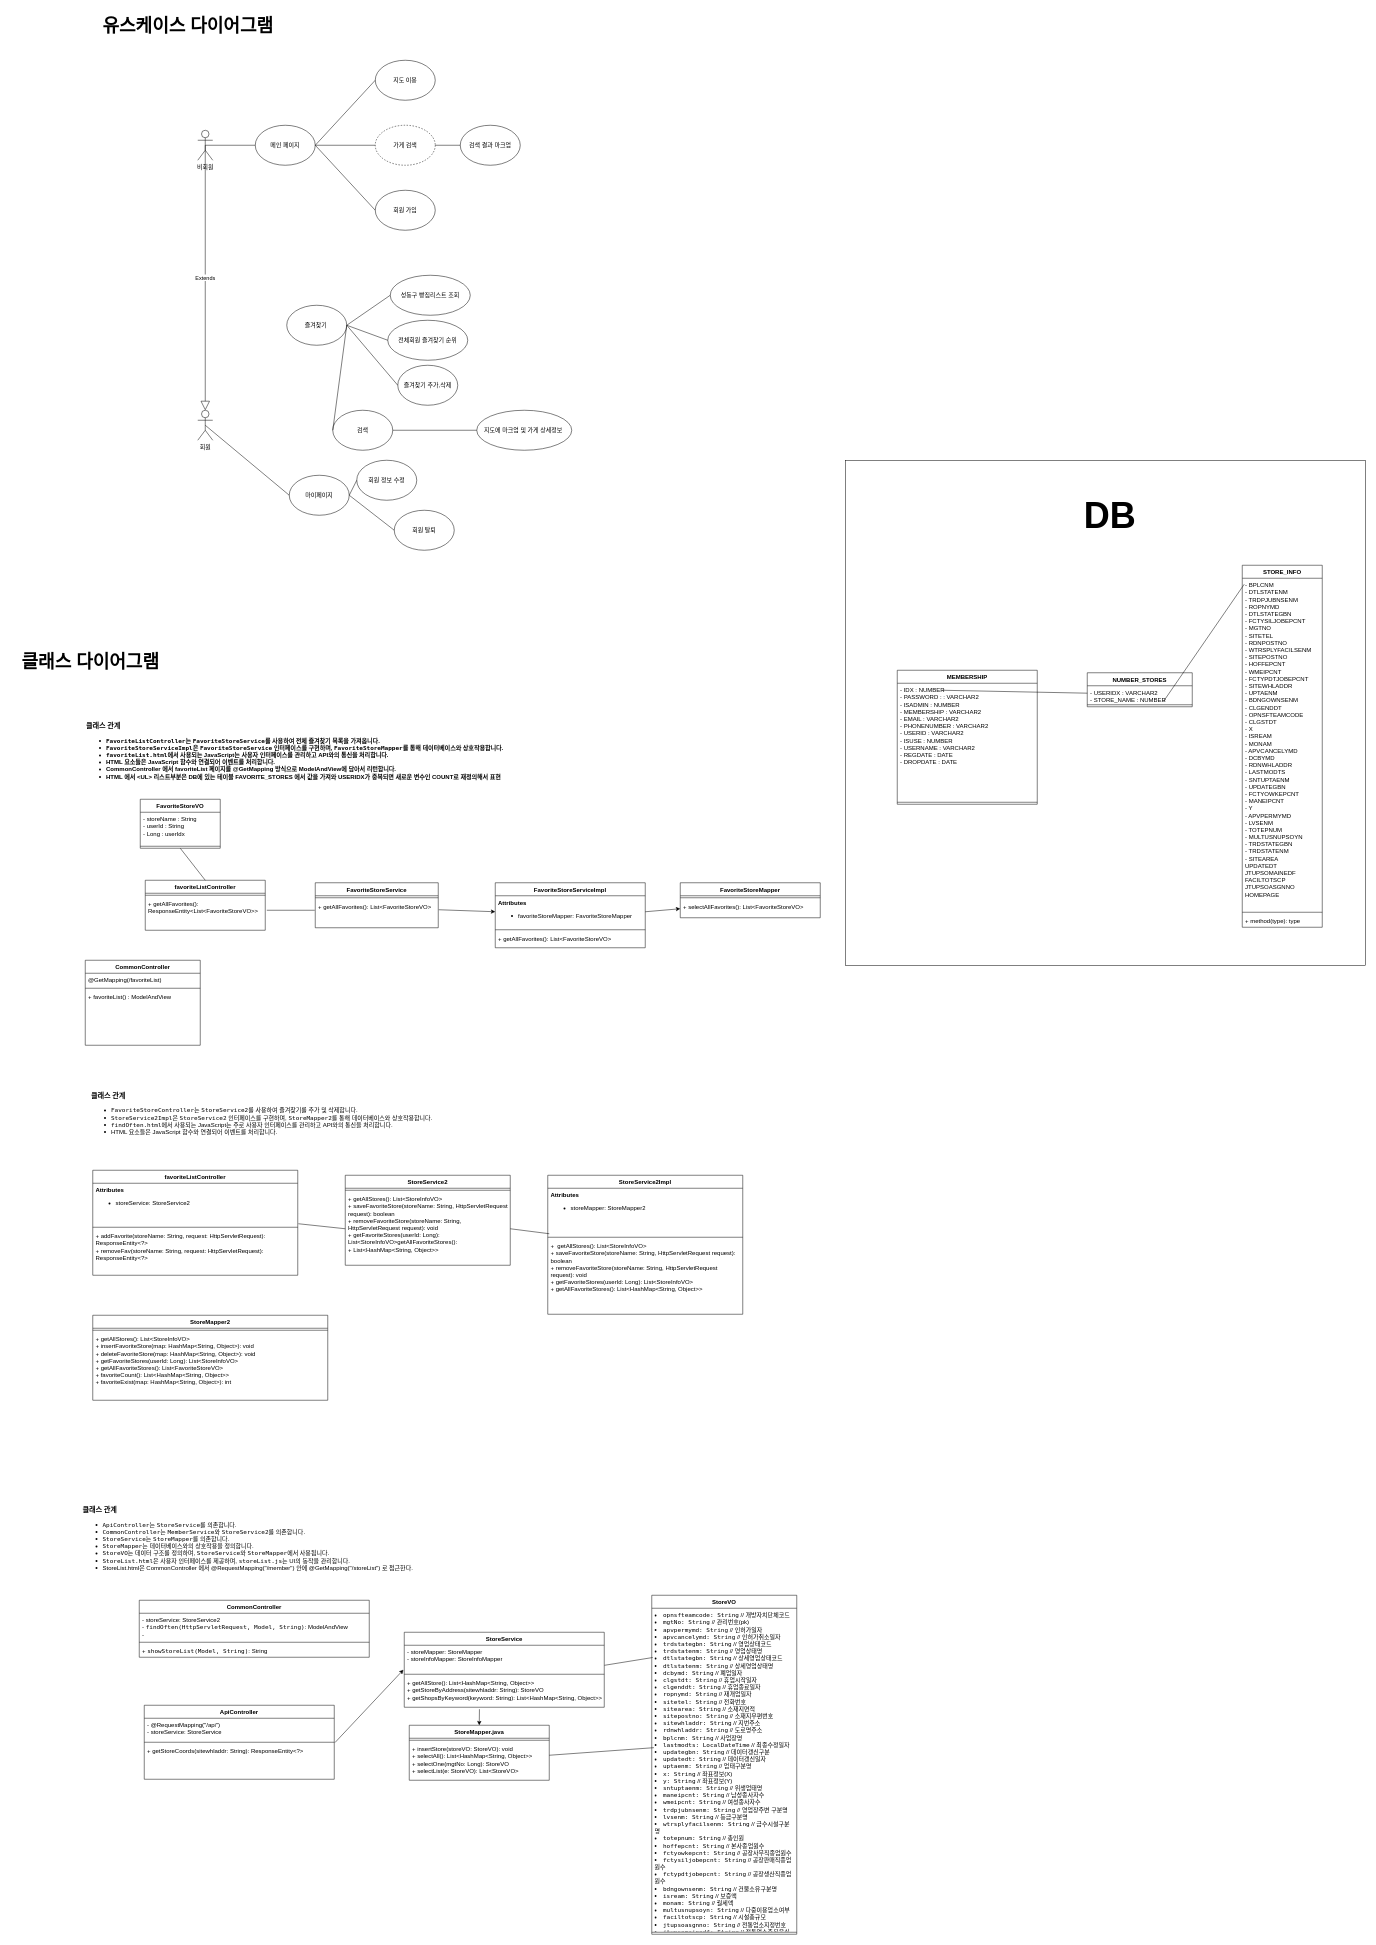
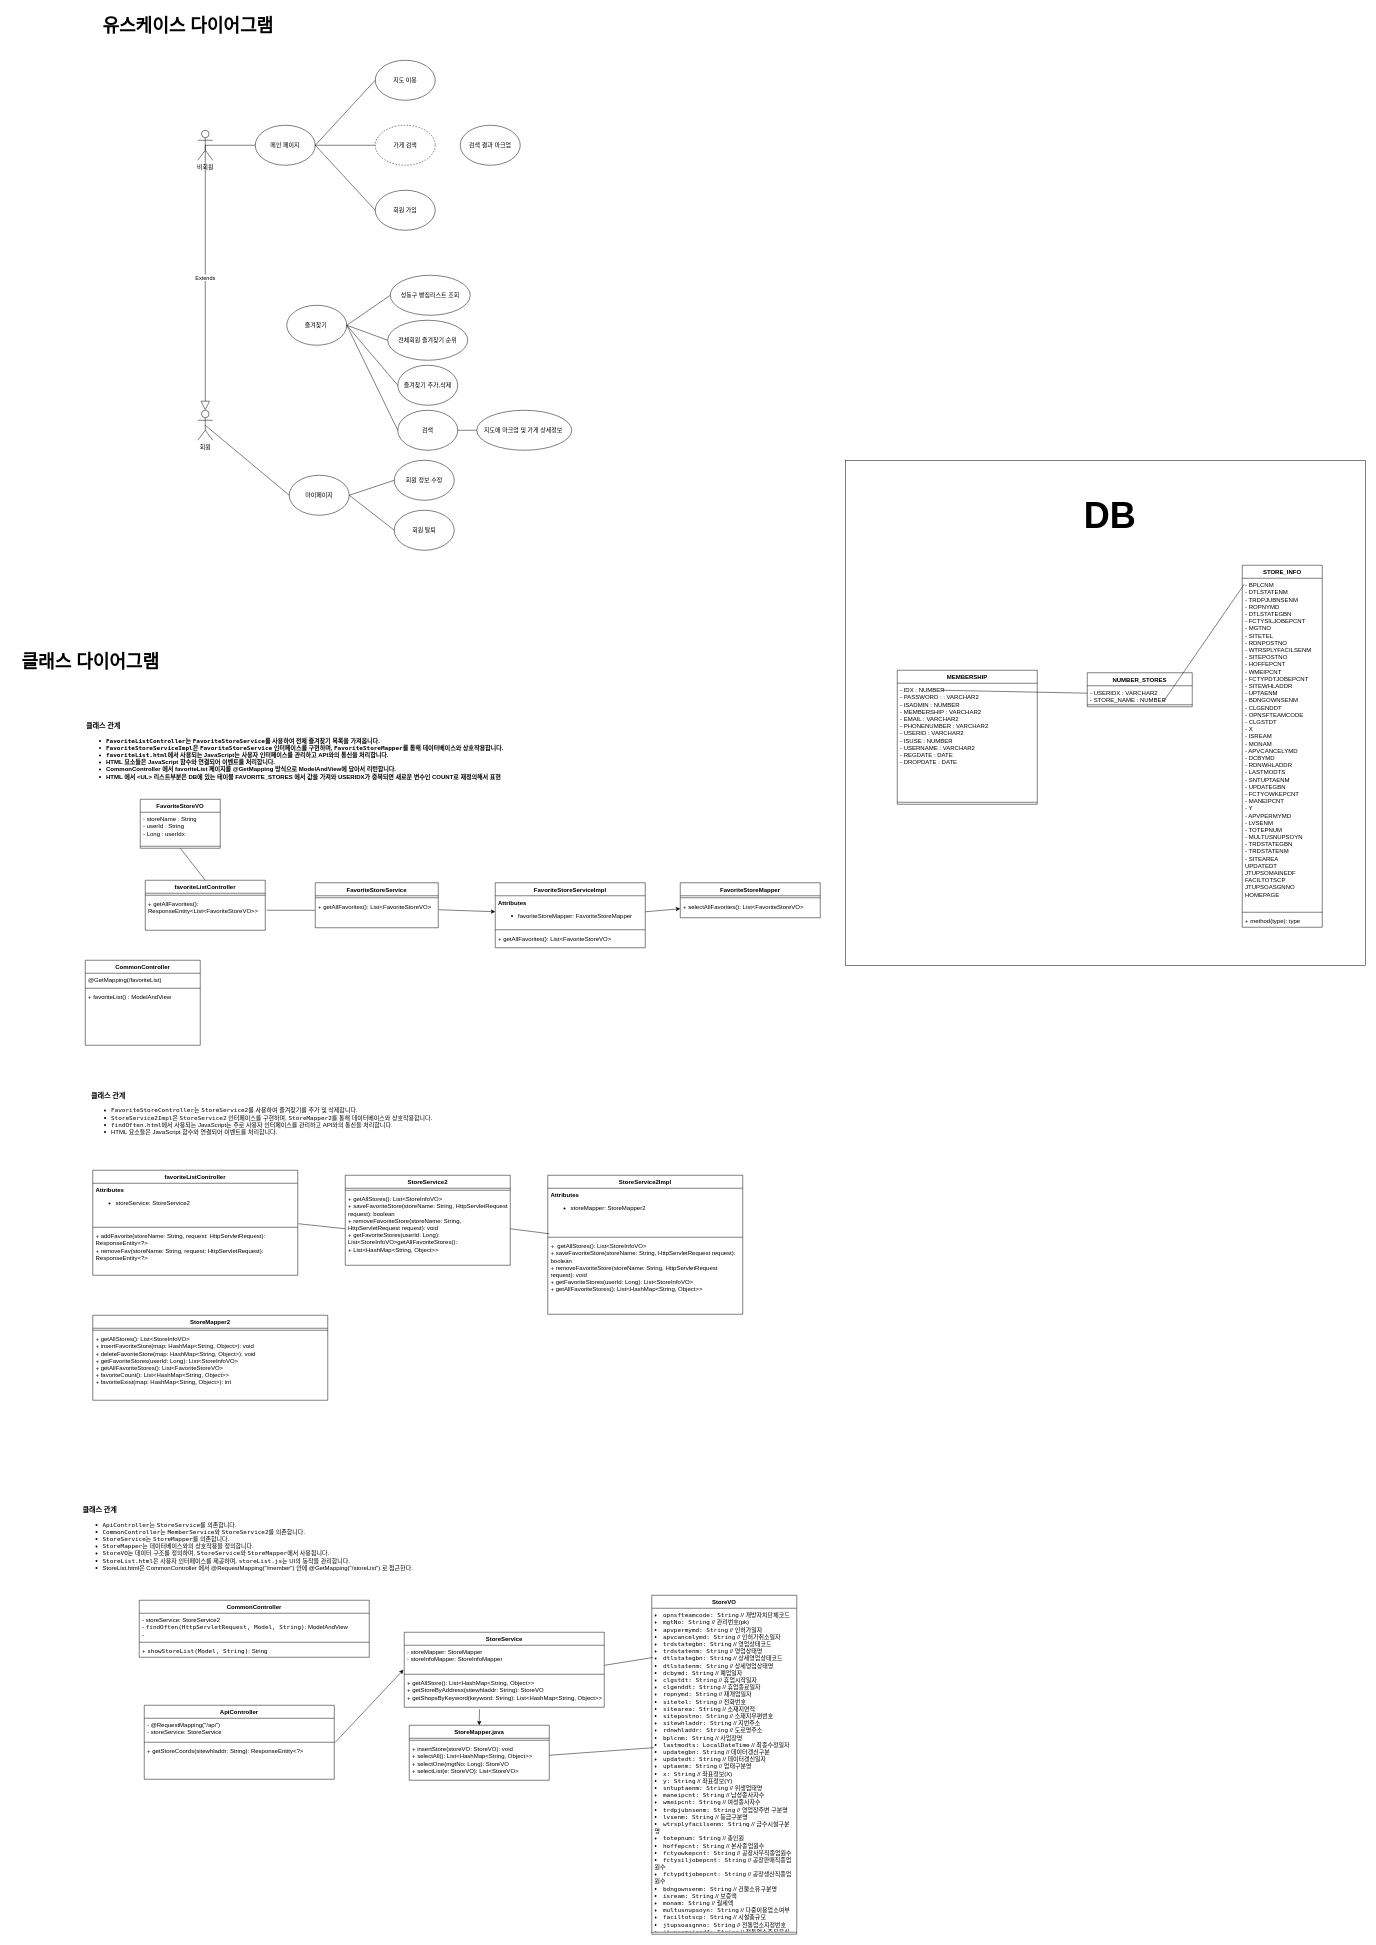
edge "가게 검색" -- "검색 결과 마크업": removed
node "검색": moved (363, 430) -> (428, 430)
node "회원 정보 수정": moved (387, 480) -> (424, 480)
